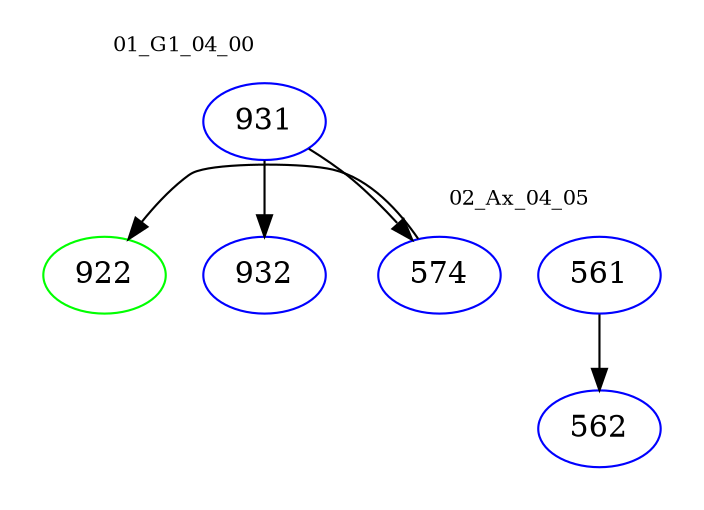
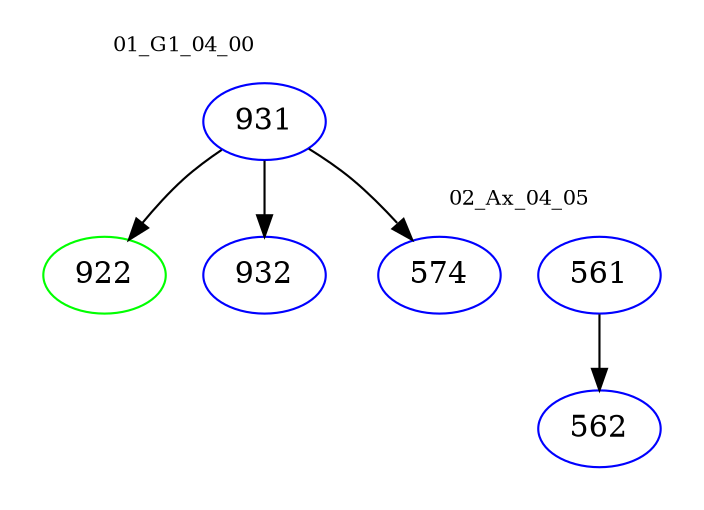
edge "574" -> "922": now "931" -> "922"
